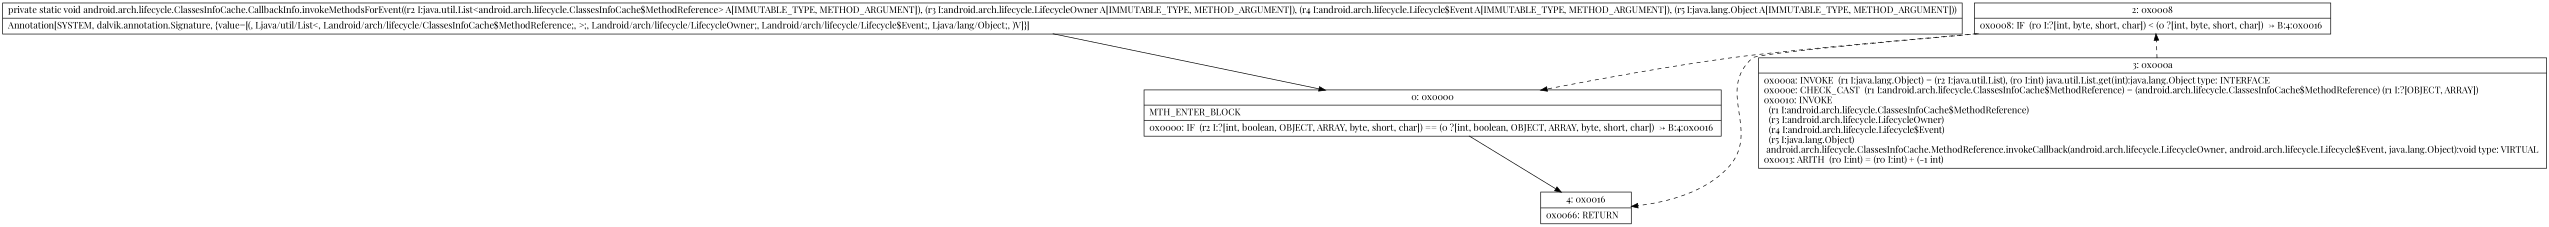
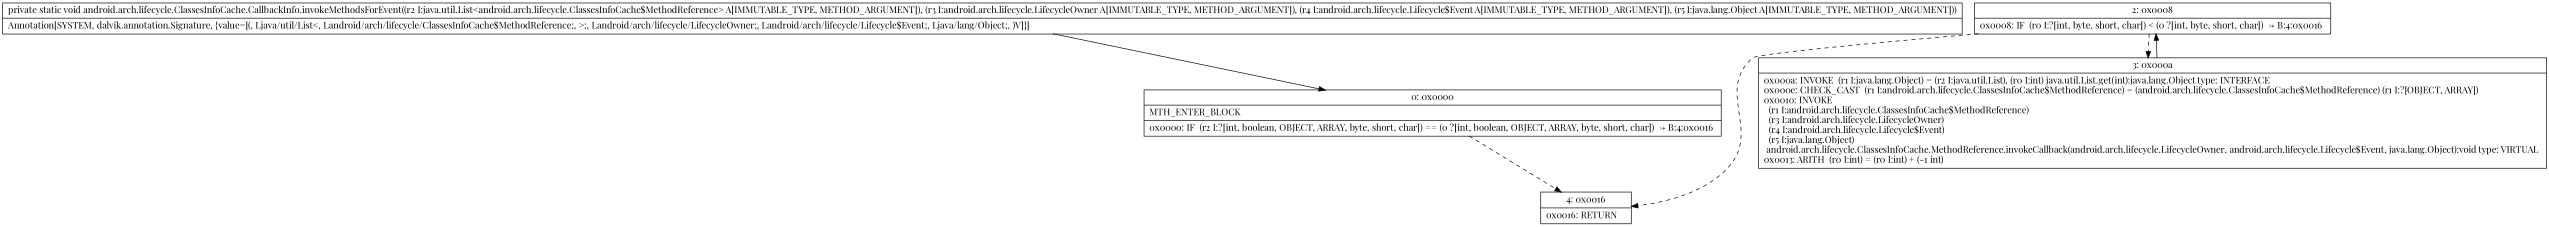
edge "3: 0x000a" -> "2: 0x0008": style dashed -> solid
edge "2: 0x0008" -> "0: 0x0000": now "2: 0x0008" -> "3: 0x000a"
edge "0: 0x0000" -> "4: 0x0016": style solid -> dashed
node "4: 0x0016": text "0x0066: RETURN" -> "0x0016: RETURN"
